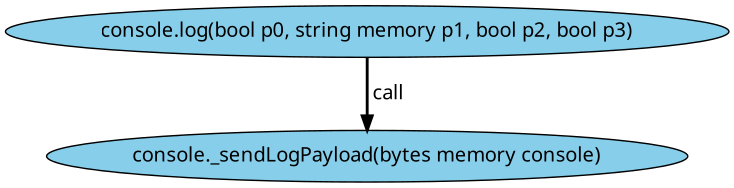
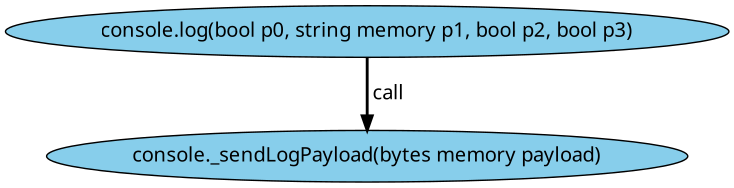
node "console._sendLogPayload(bytes memory console)": label "console._sendLogPayload(bytes memory console)" -> "console._sendLogPayload(bytes memory payload)"
